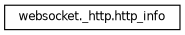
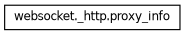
node "websocket._http.http_info": label "websocket._http.http_info" -> "websocket._http.proxy_info"
